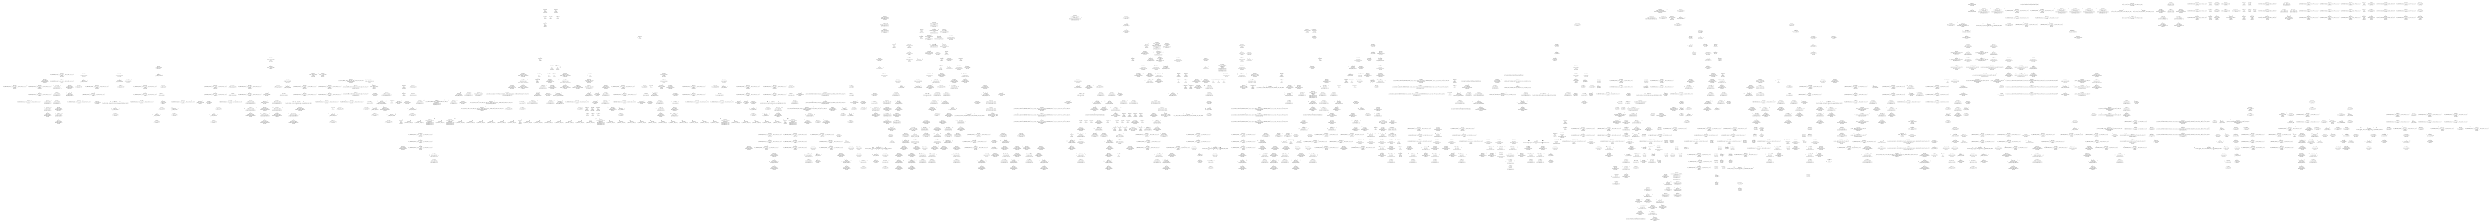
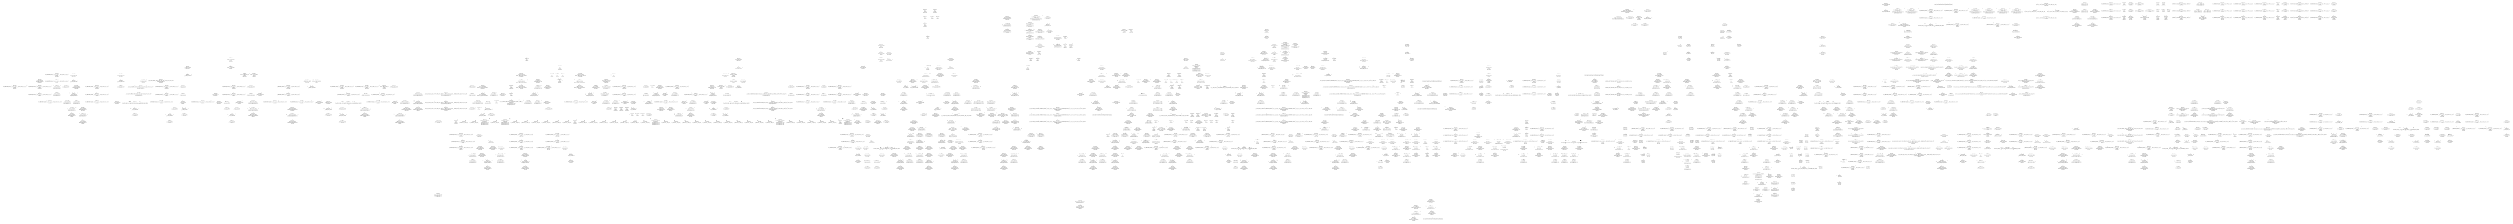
node "CE0x460bac0": added
node "CE0x45ecce0": added
